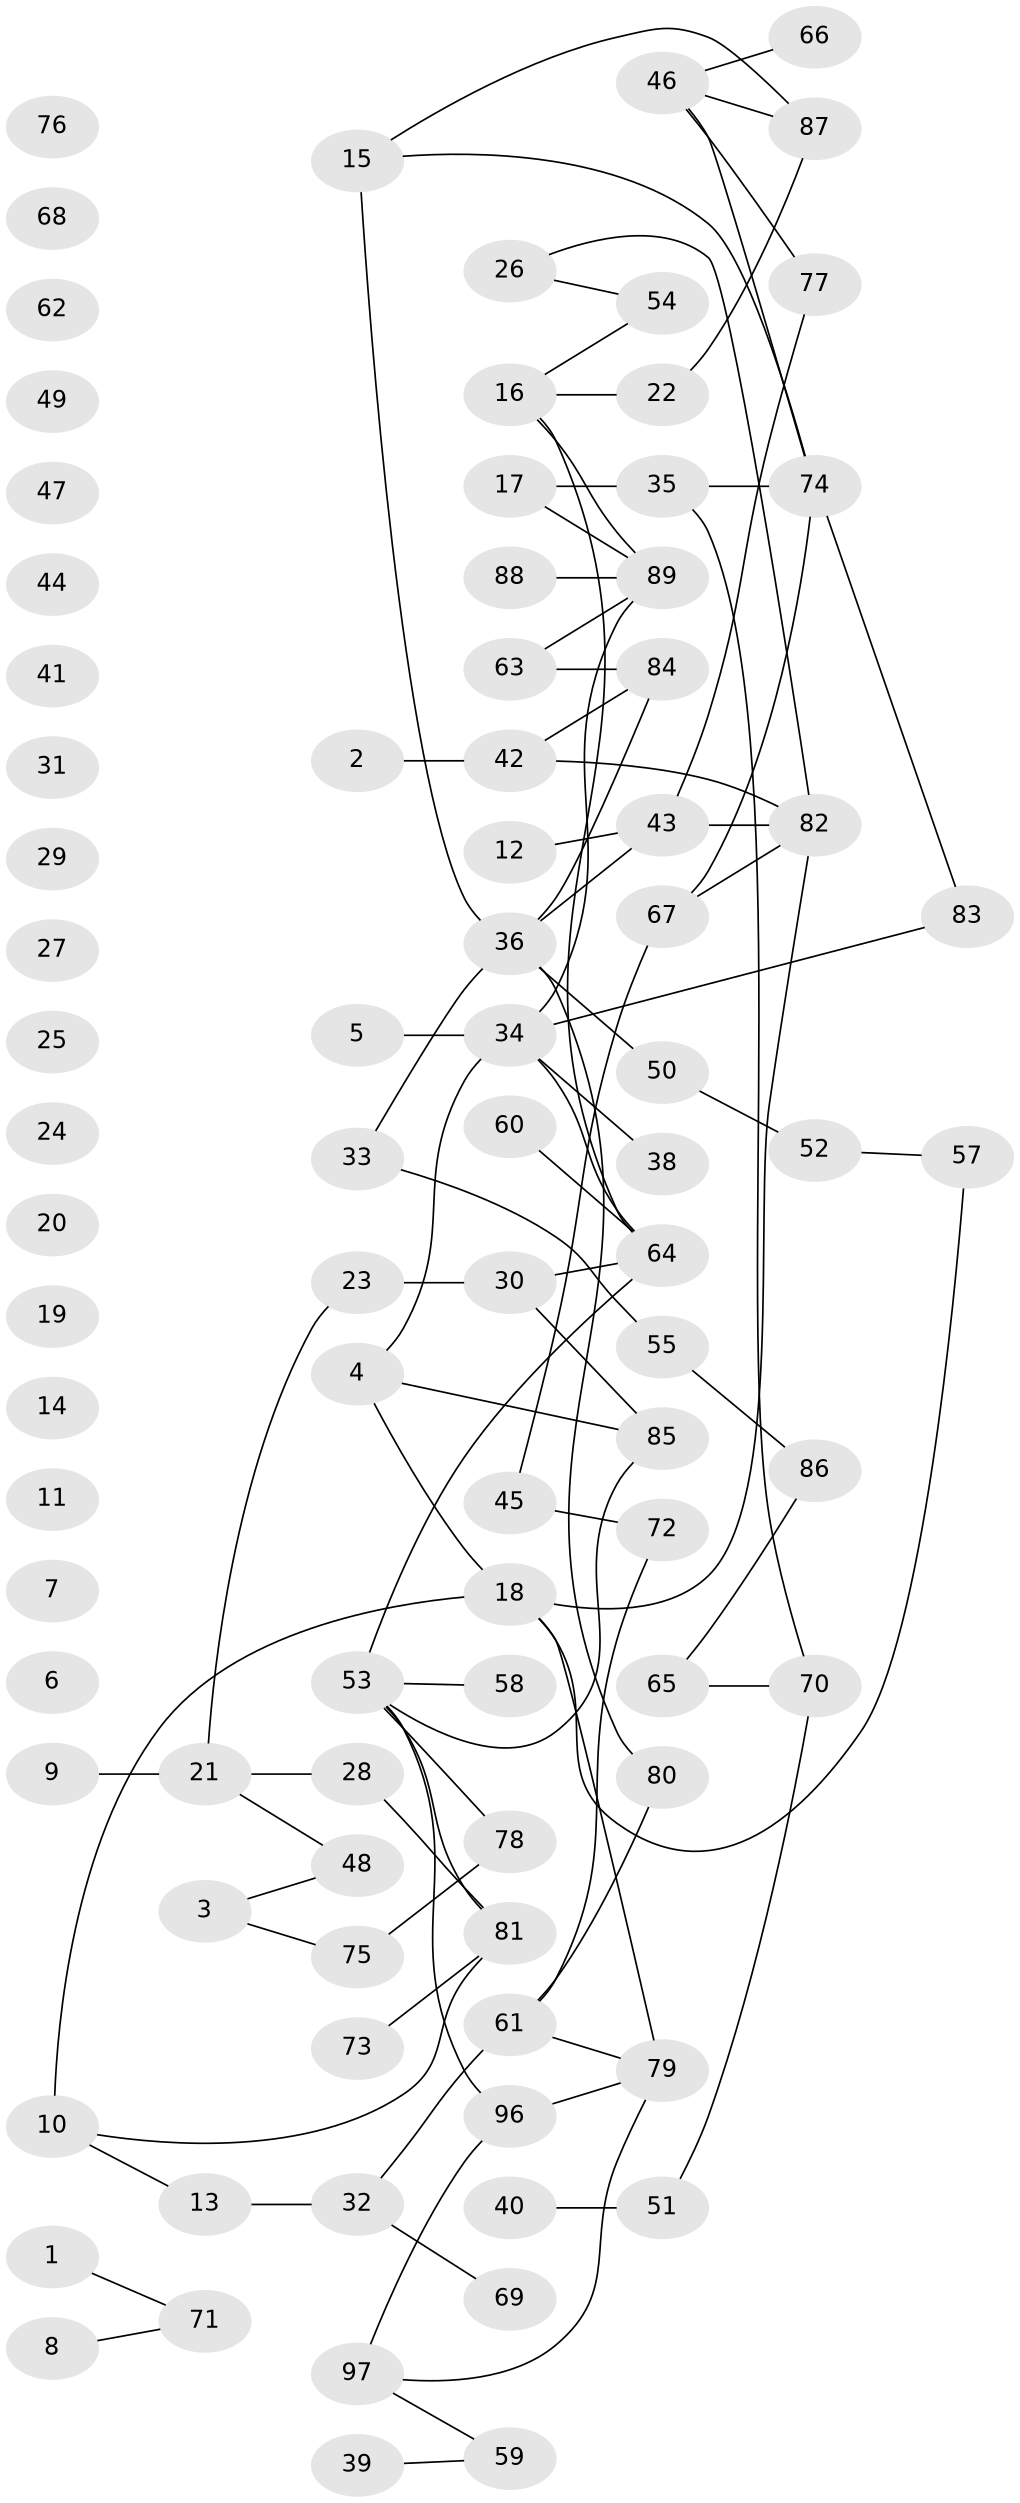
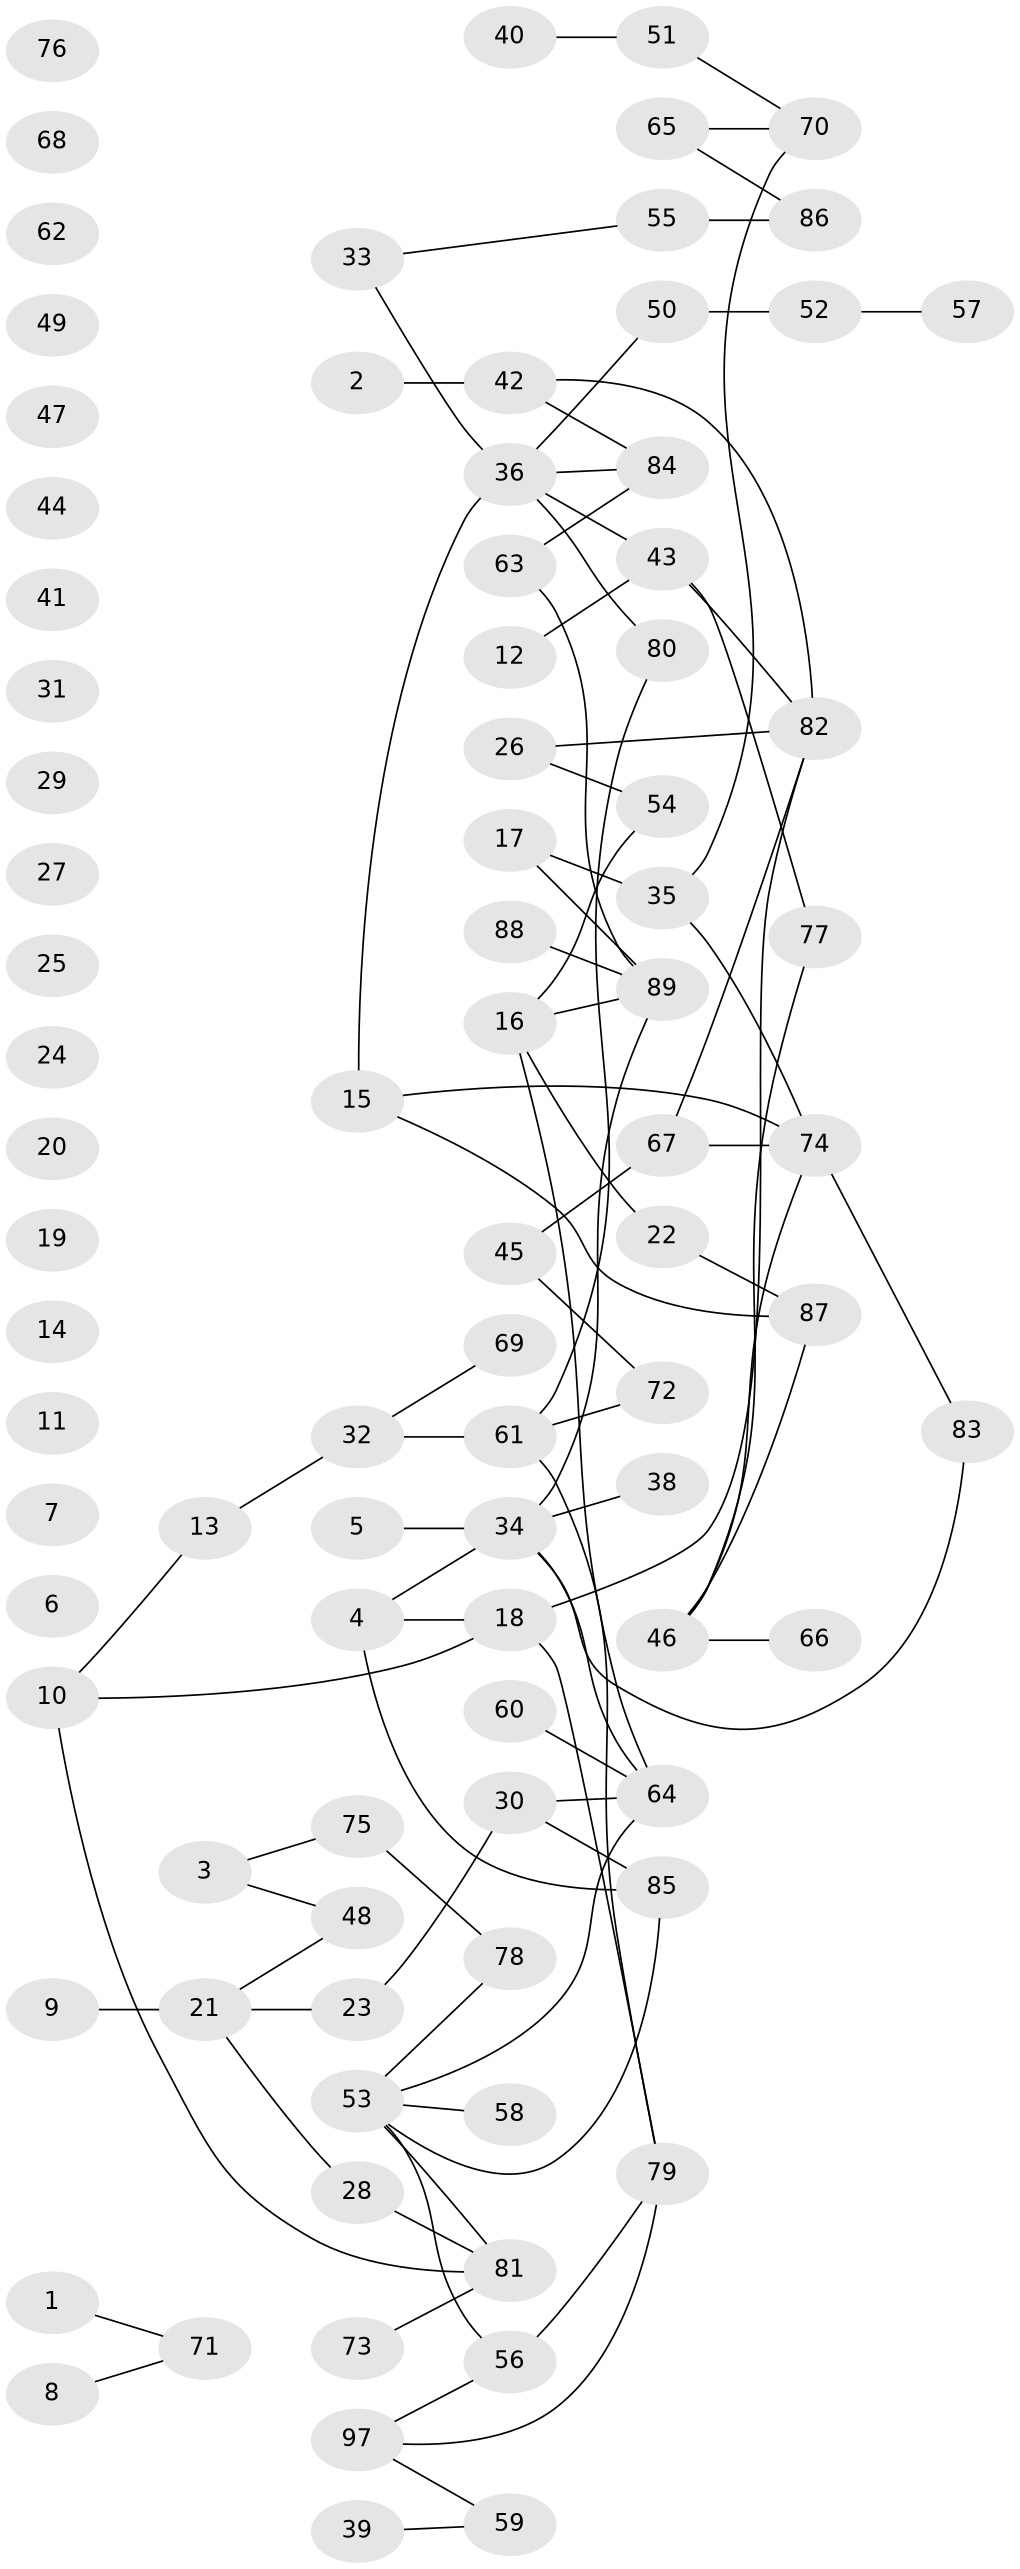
edge "57" -- "18": removed
node "96": label "96" -> "56"
